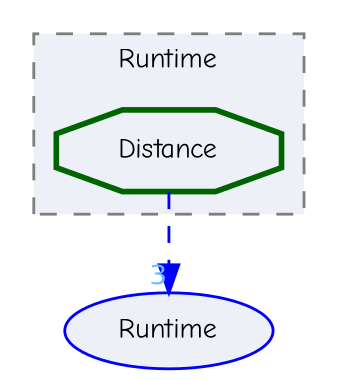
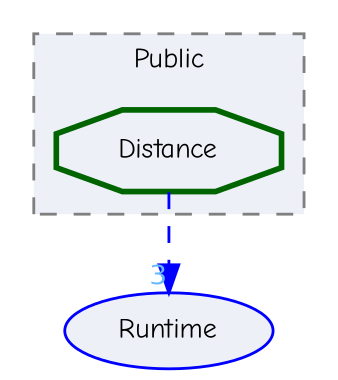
cluster "Runtime": label "Runtime" -> "Public"
